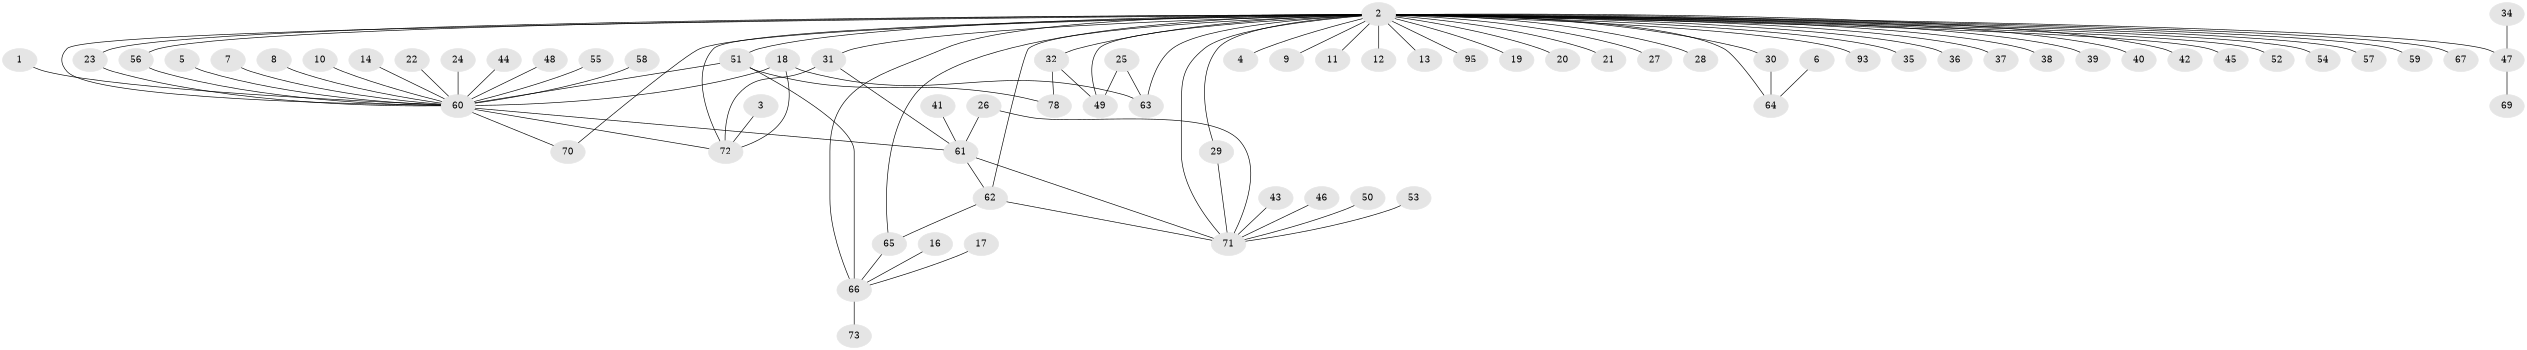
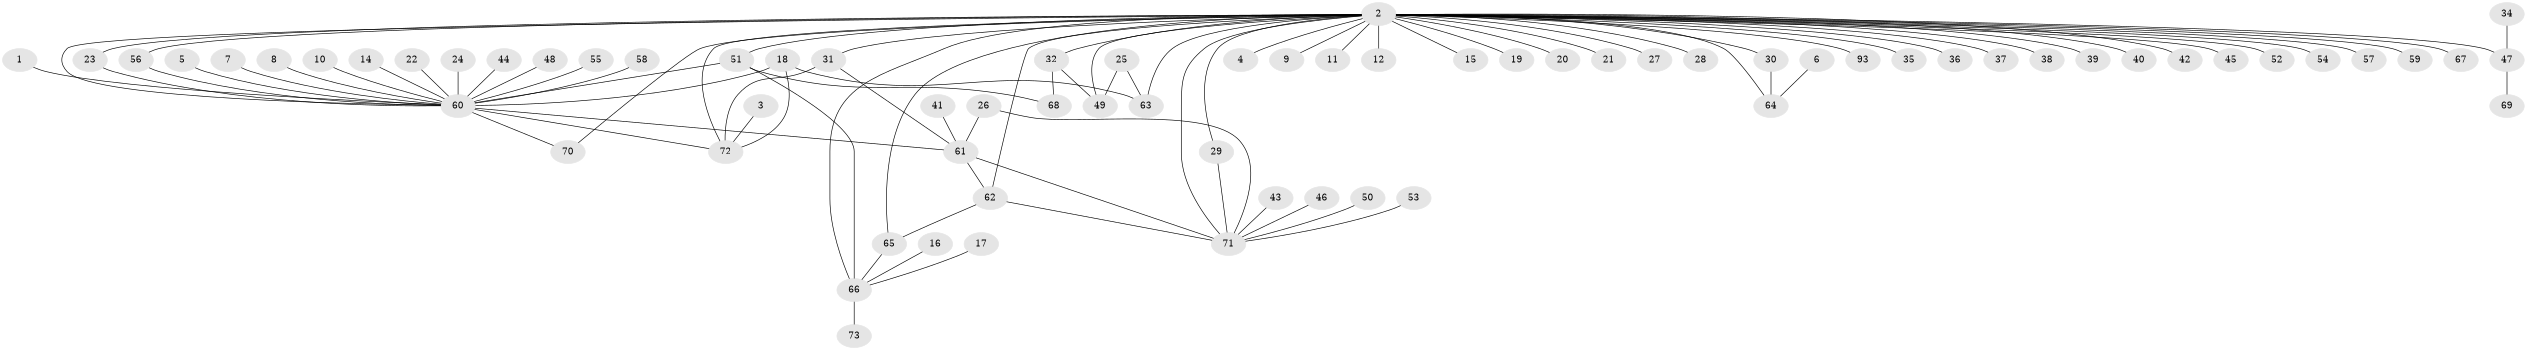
node "13": removed
node "95": label "95" -> "15"
node "78": label "78" -> "68"
